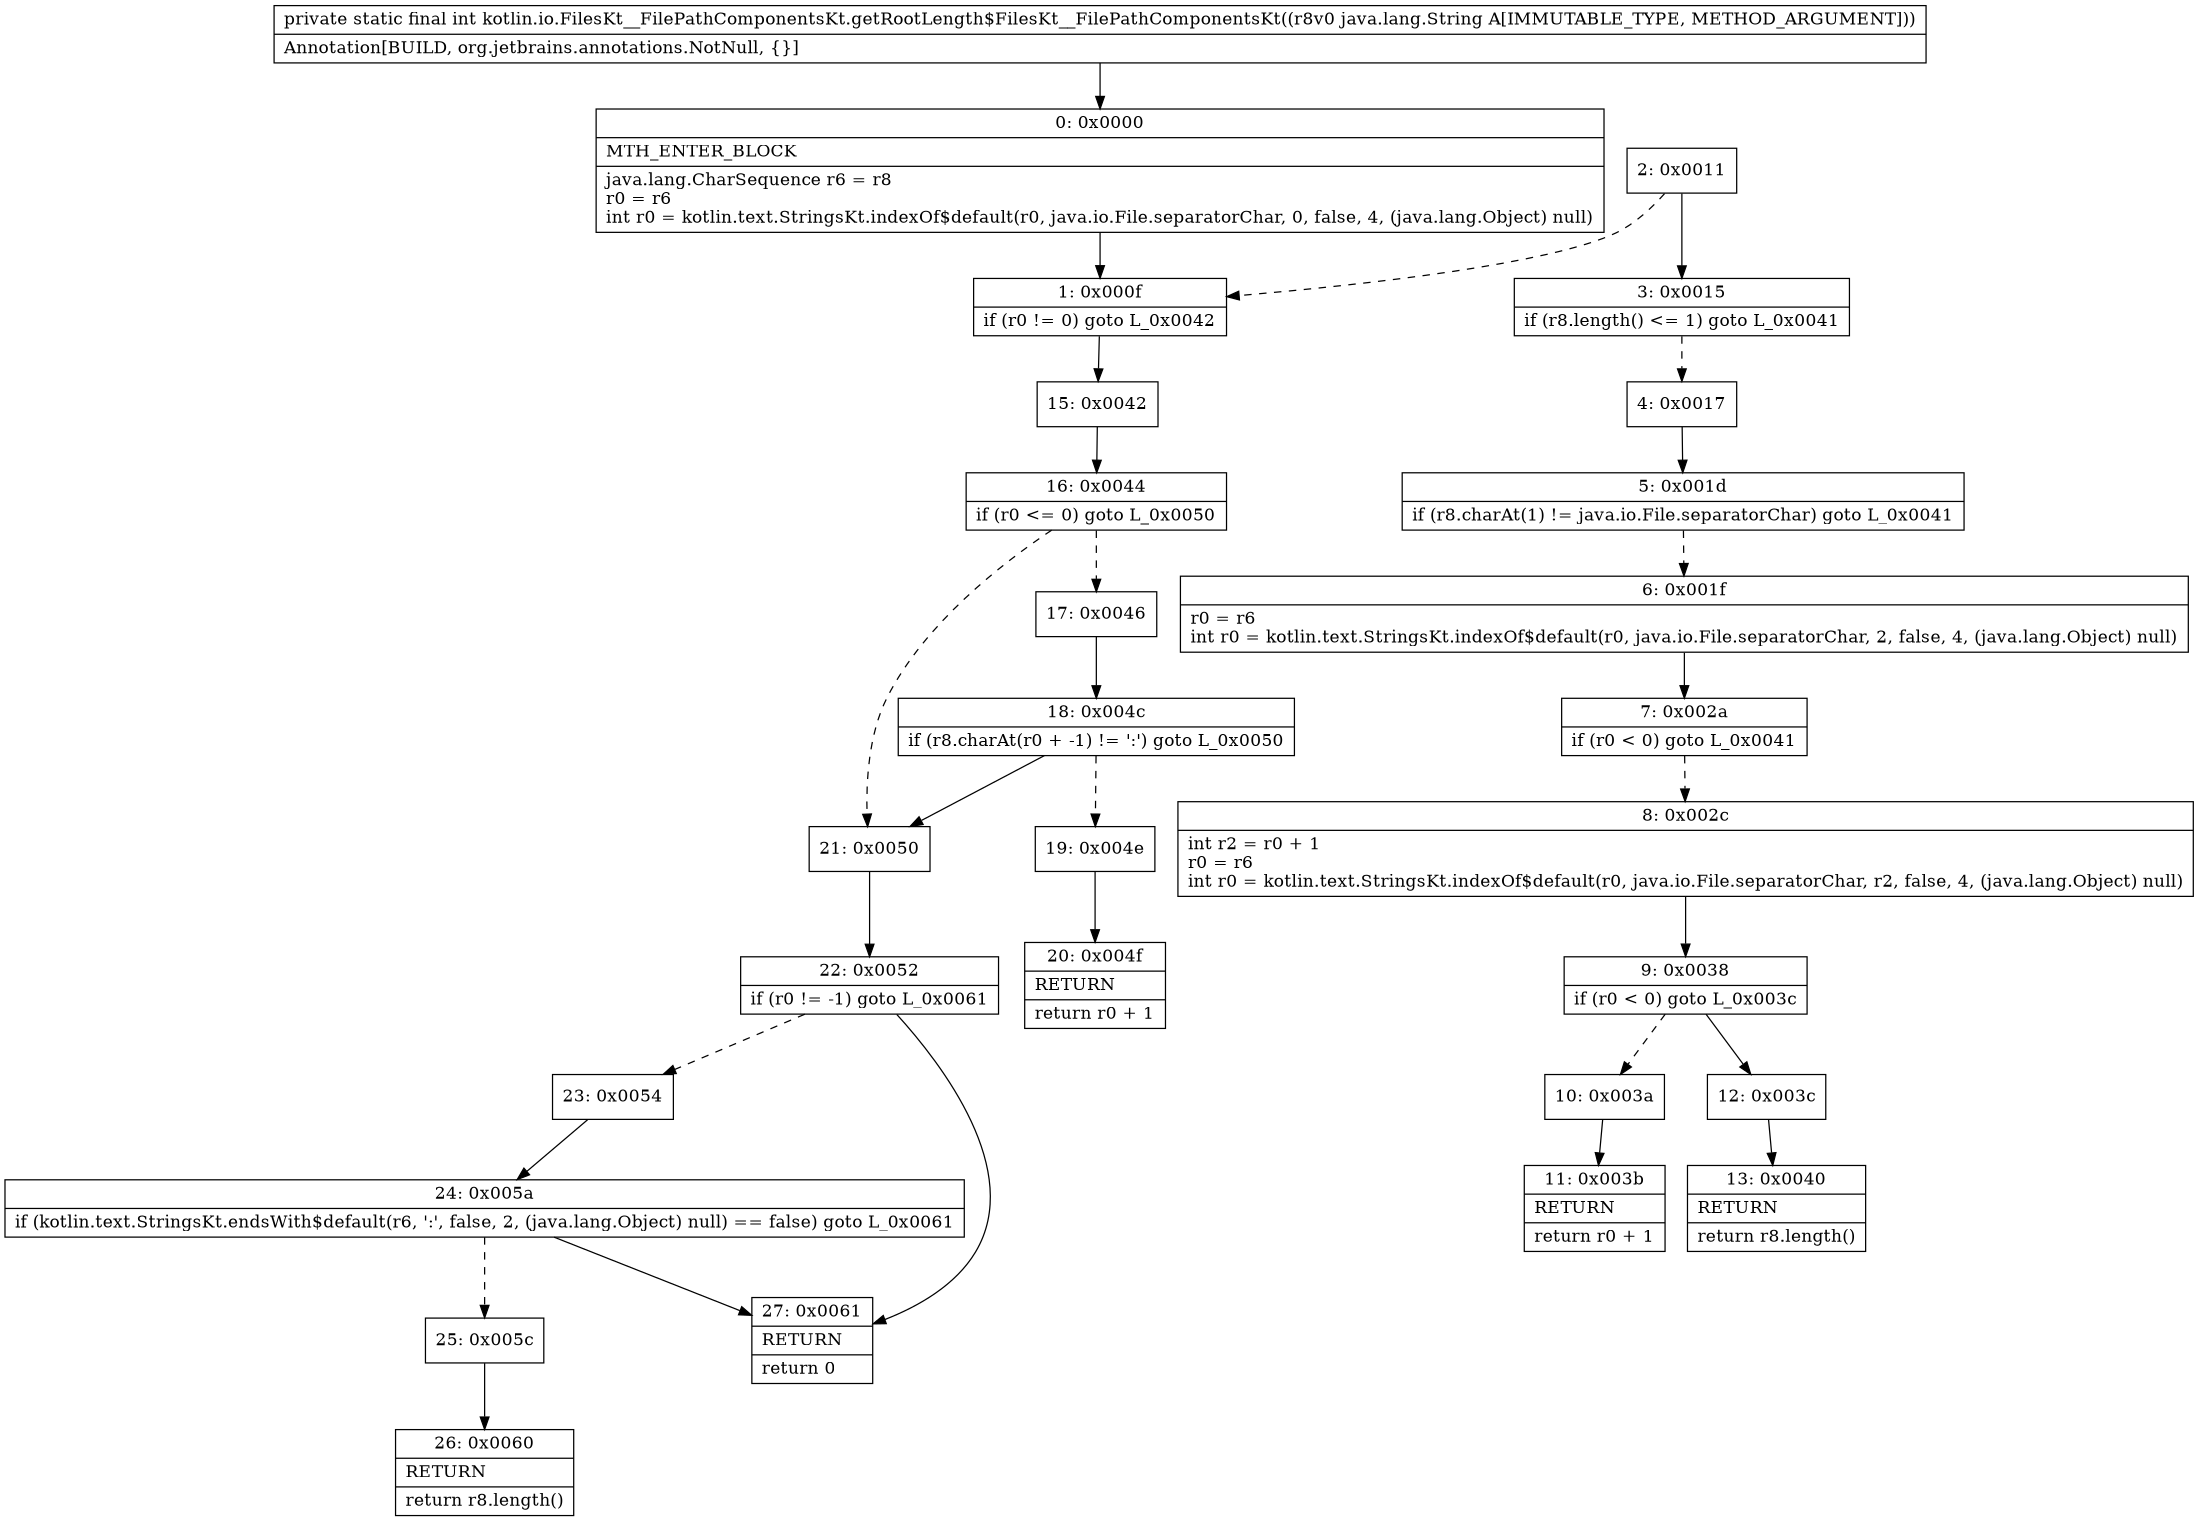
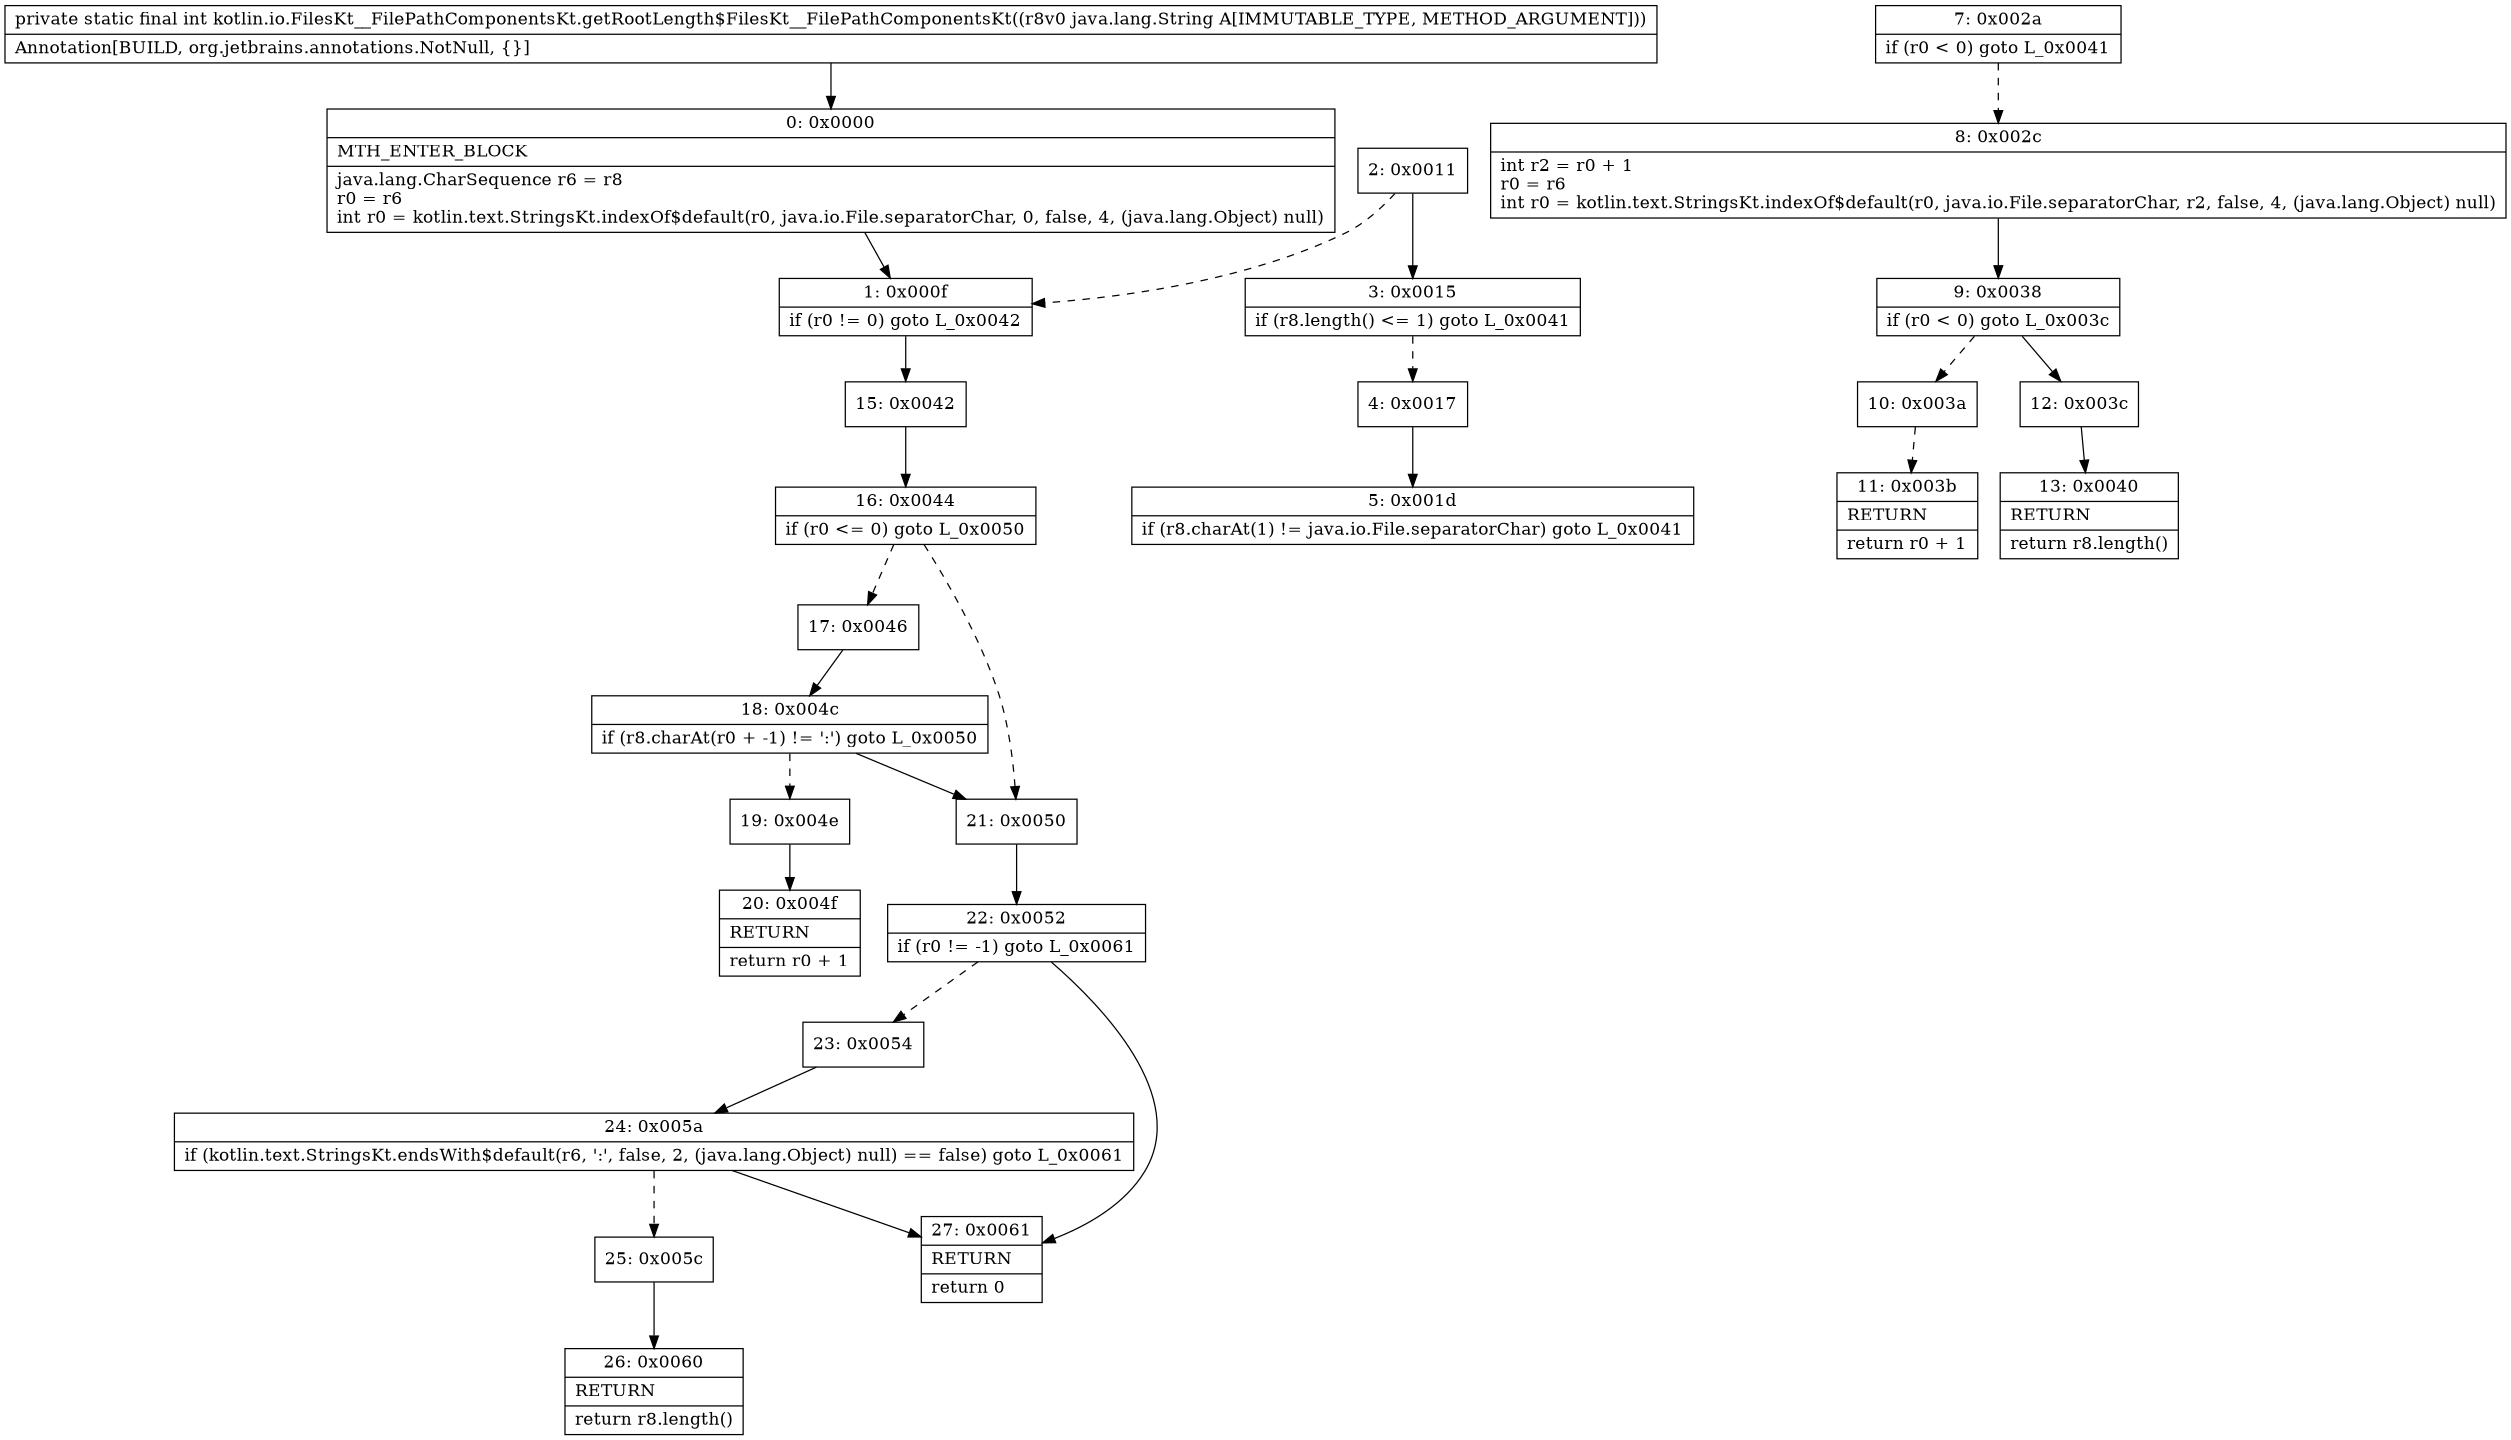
node "6: 0x001f": removed
edge "10: 0x003a" -> "11: 0x003b": style solid -> dashed
